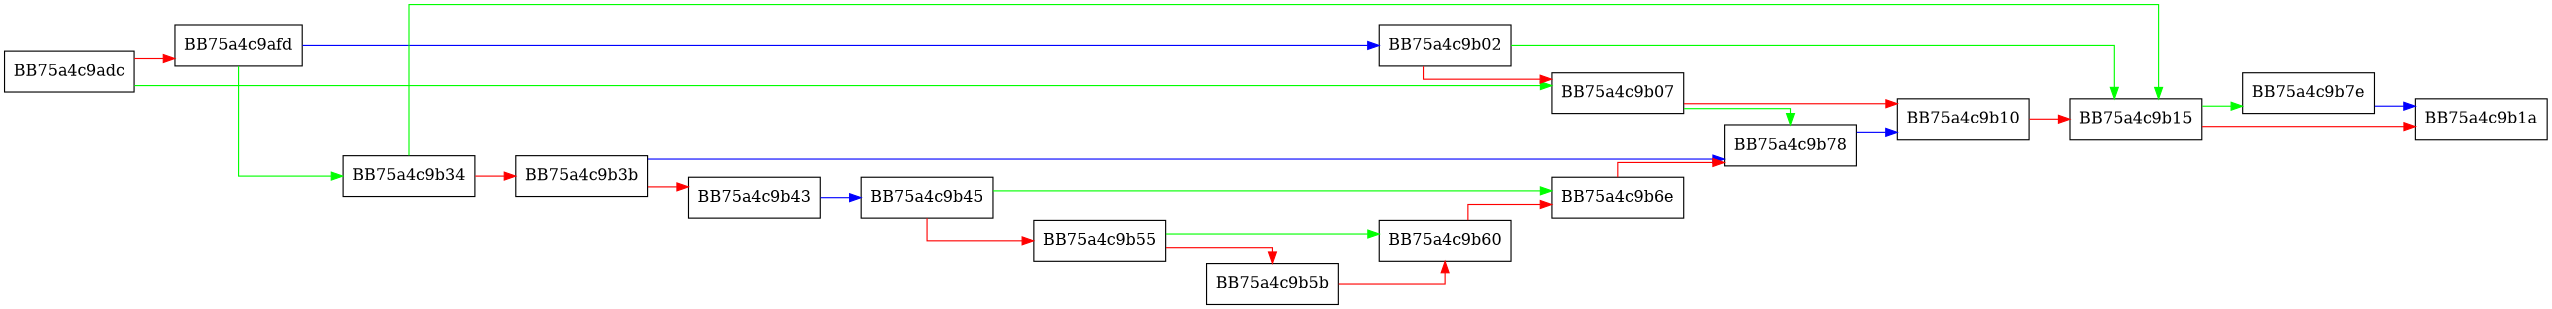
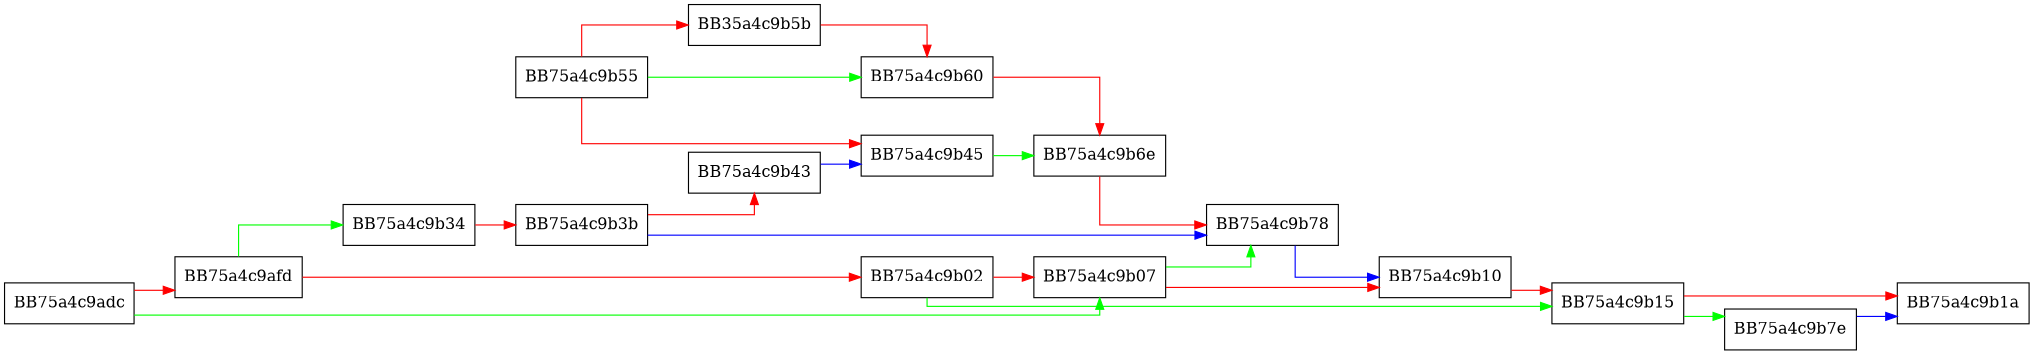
edge "BB75a4c9b34" -> "BB75a4c9b15": removed
edge "BB75a4c9afd" -> "BB75a4c9b02": color blue -> red
edge "BB75a4c9b45" -> "BB75a4c9b55": reversed
node "BB75a4c9b5b": label "BB75a4c9b5b" -> "BB35a4c9b5b"
